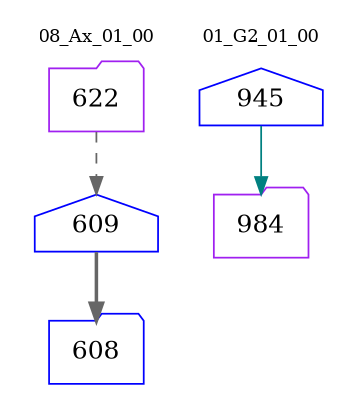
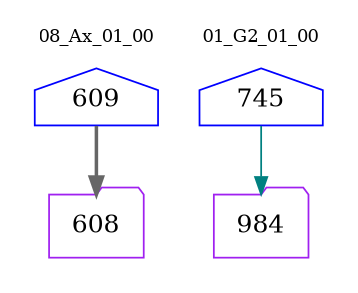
node "622": removed
node "945": label "945" -> "745"
node "608": color blue -> purple
